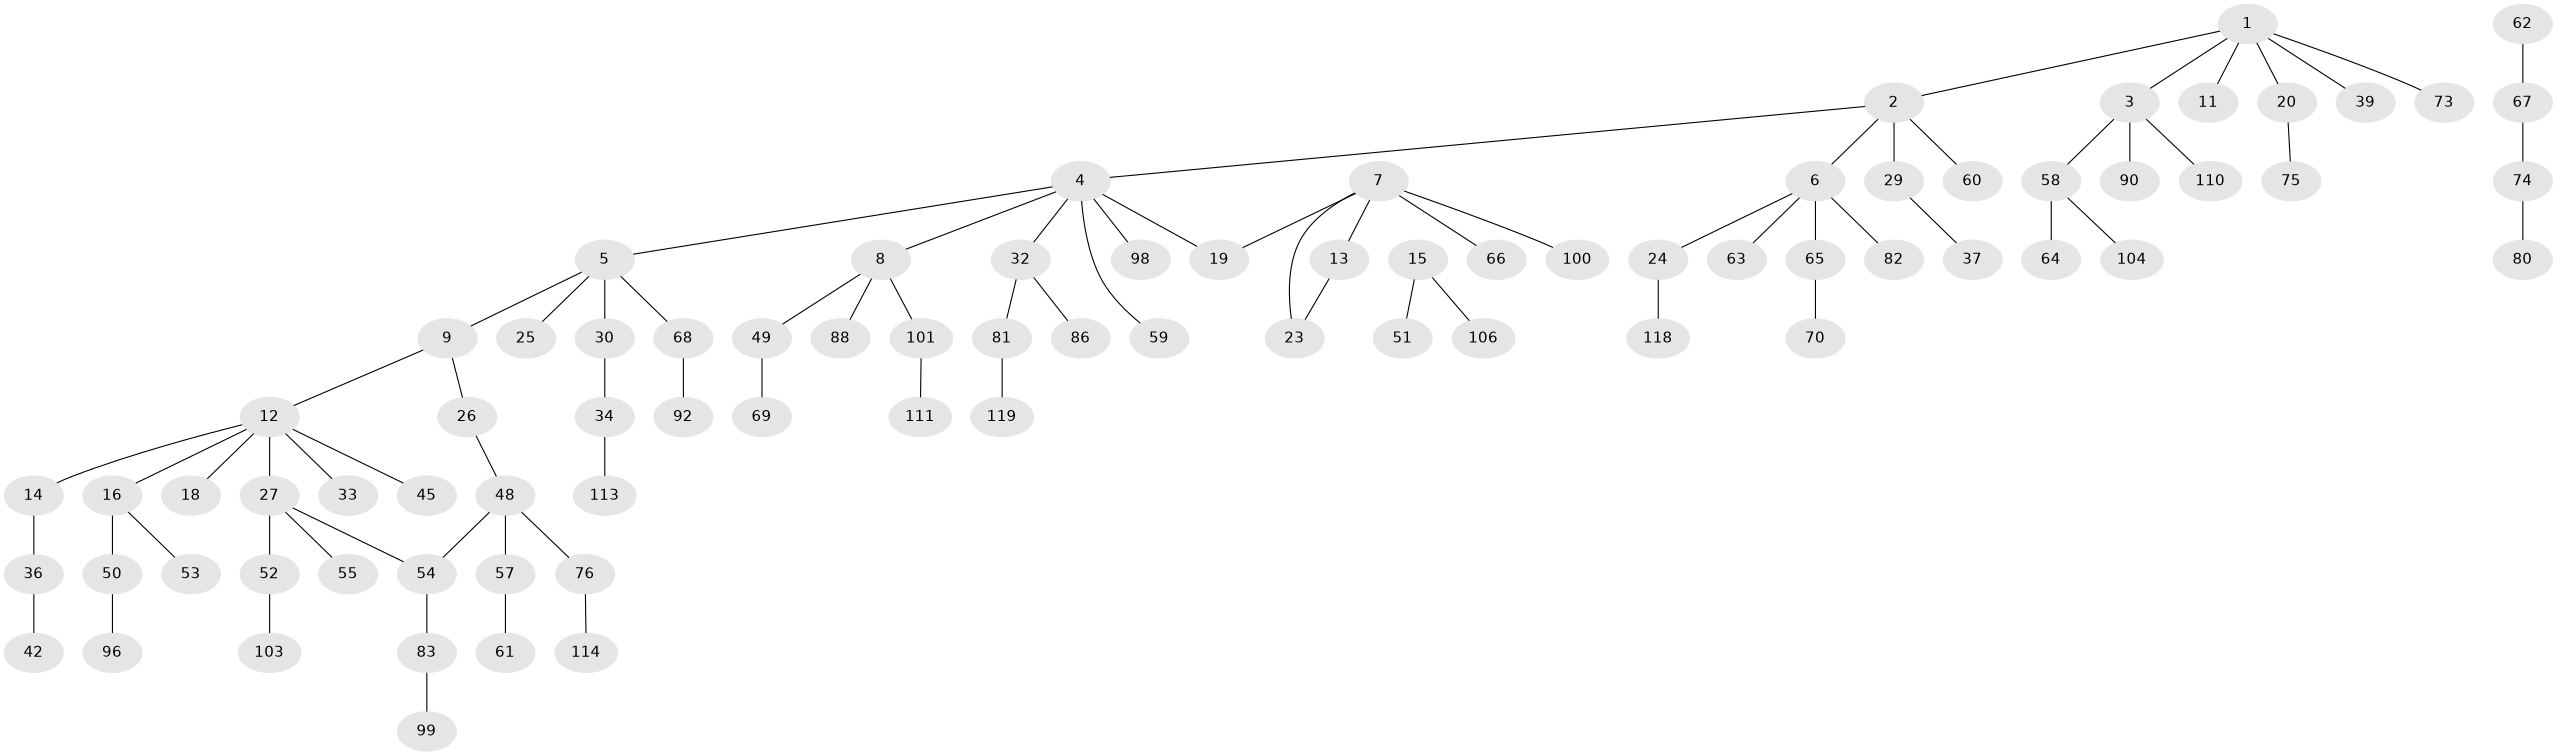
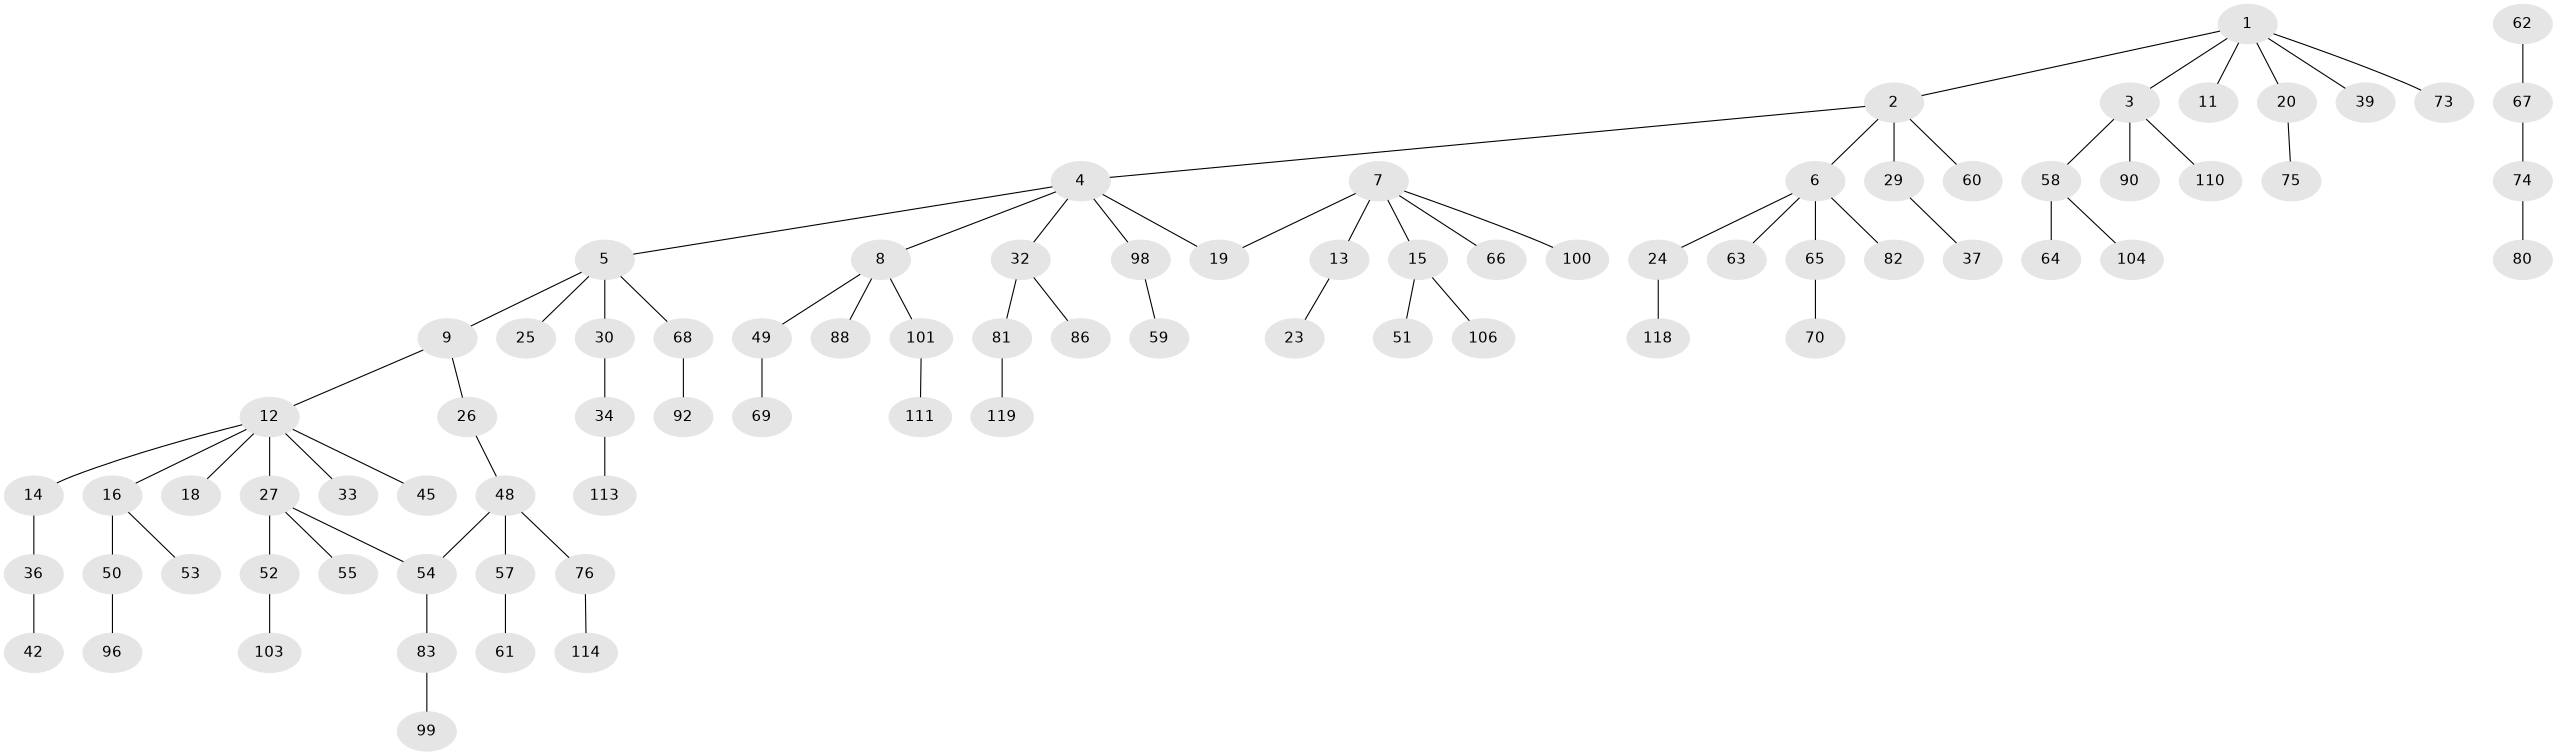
edge "7" -- "23": now "7" -- "15"
edge "4" -- "59": now "98" -- "59"
